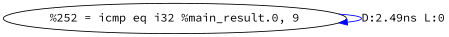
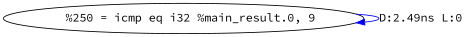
node "%252 = icmp eq i32 %main_result.0, 9": label "%252 = icmp eq i32 %main_result.0, 9" -> "%250 = icmp eq i32 %main_result.0, 9"
